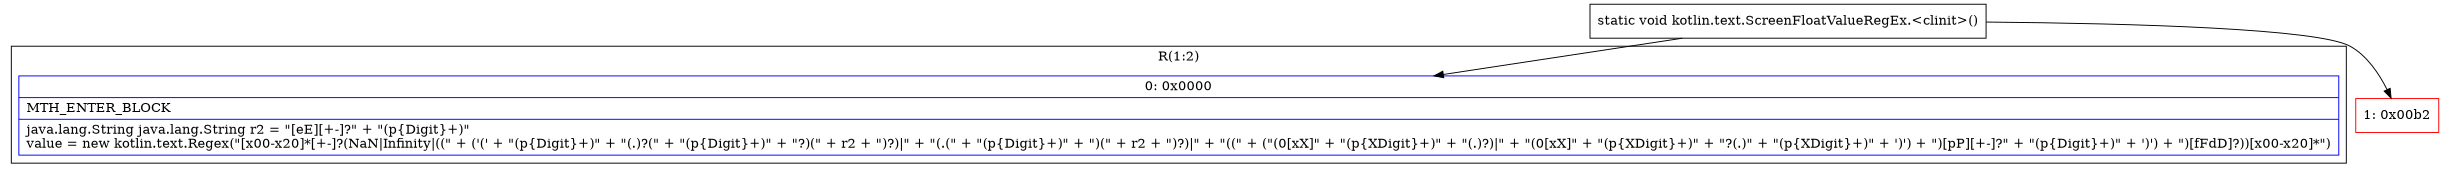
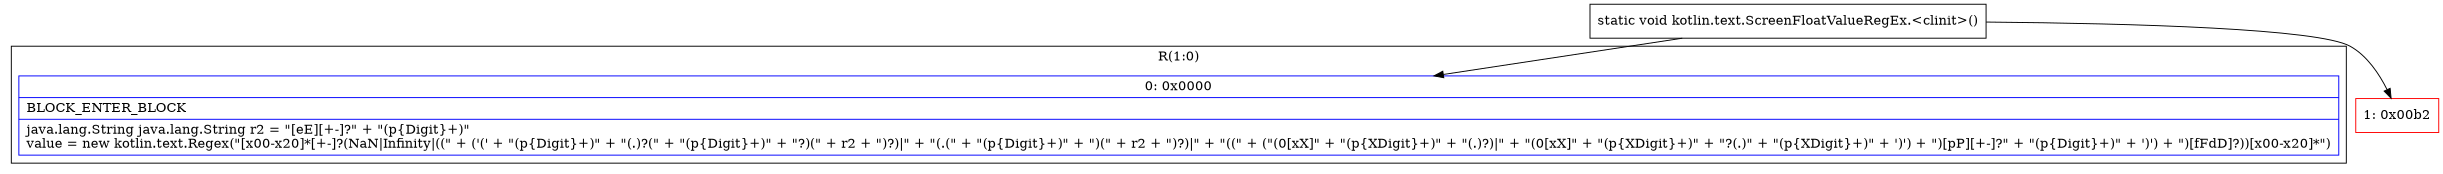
cluster "R(1:2)": label "R(1:2)" -> "R(1:0)"
node "0: 0x0000": text "MTH_ENTER_BLOCK" -> "BLOCK_ENTER_BLOCK"
